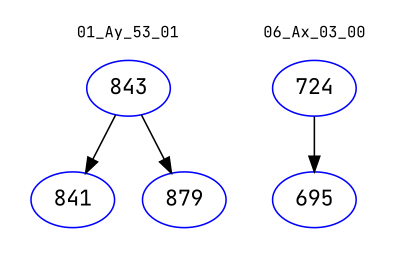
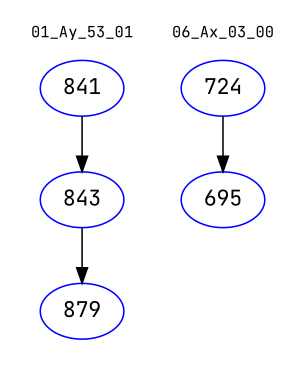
edge "843" -> "841": reversed
